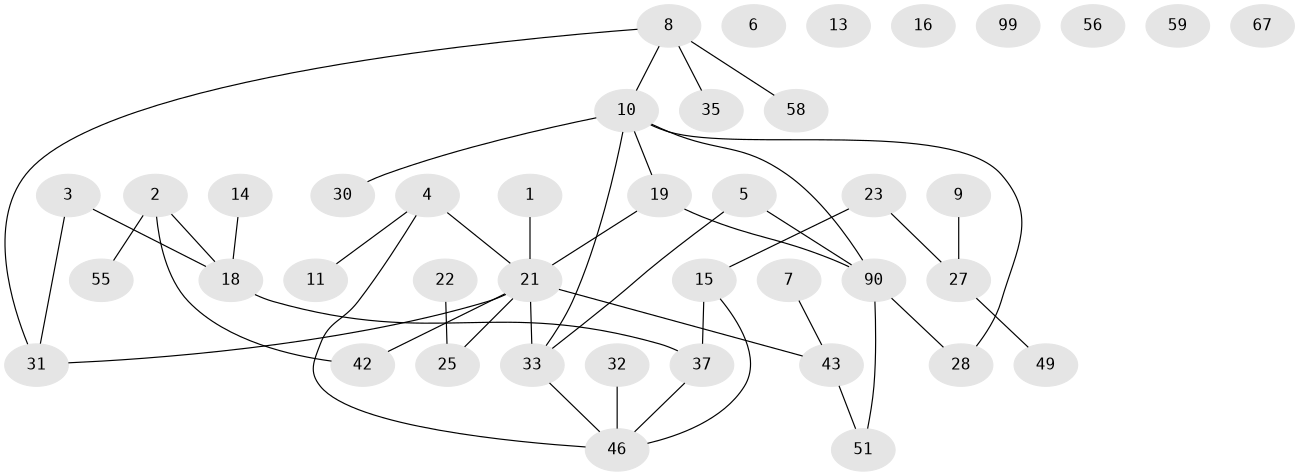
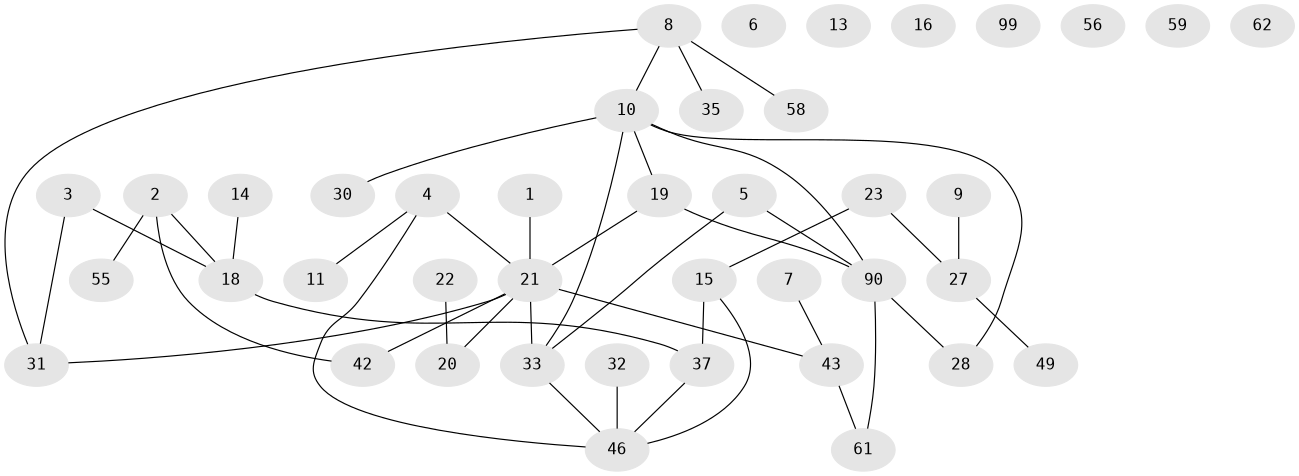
node "67": label "67" -> "62"
node "25": label "25" -> "20"
node "51": label "51" -> "61"
